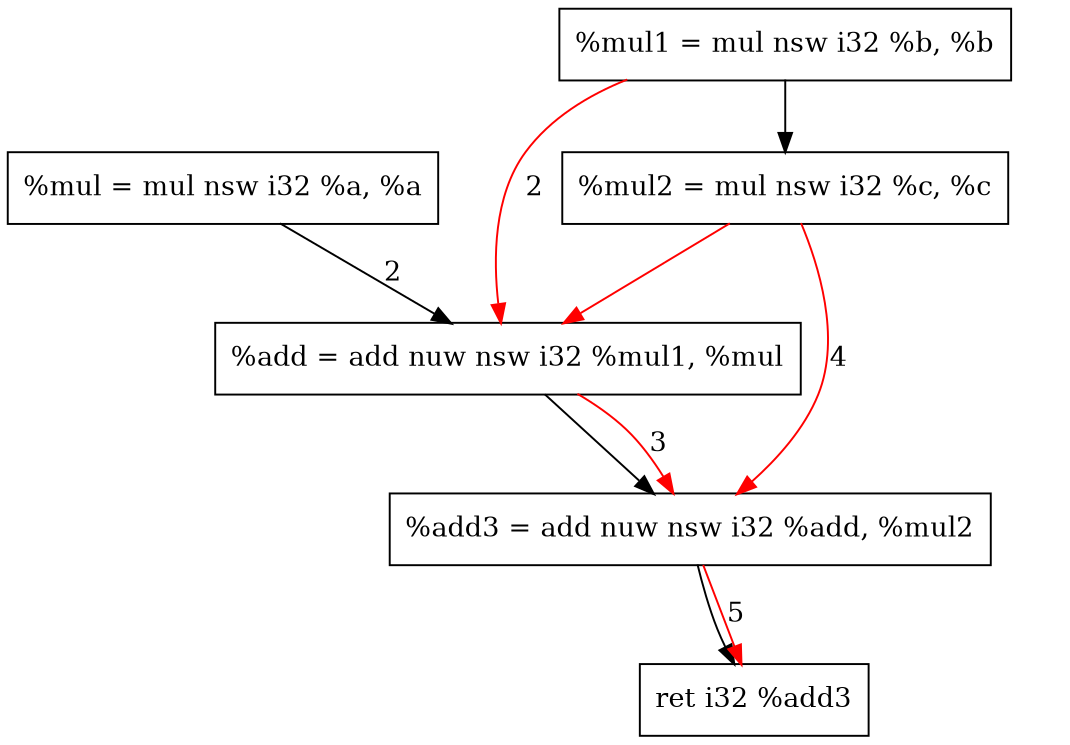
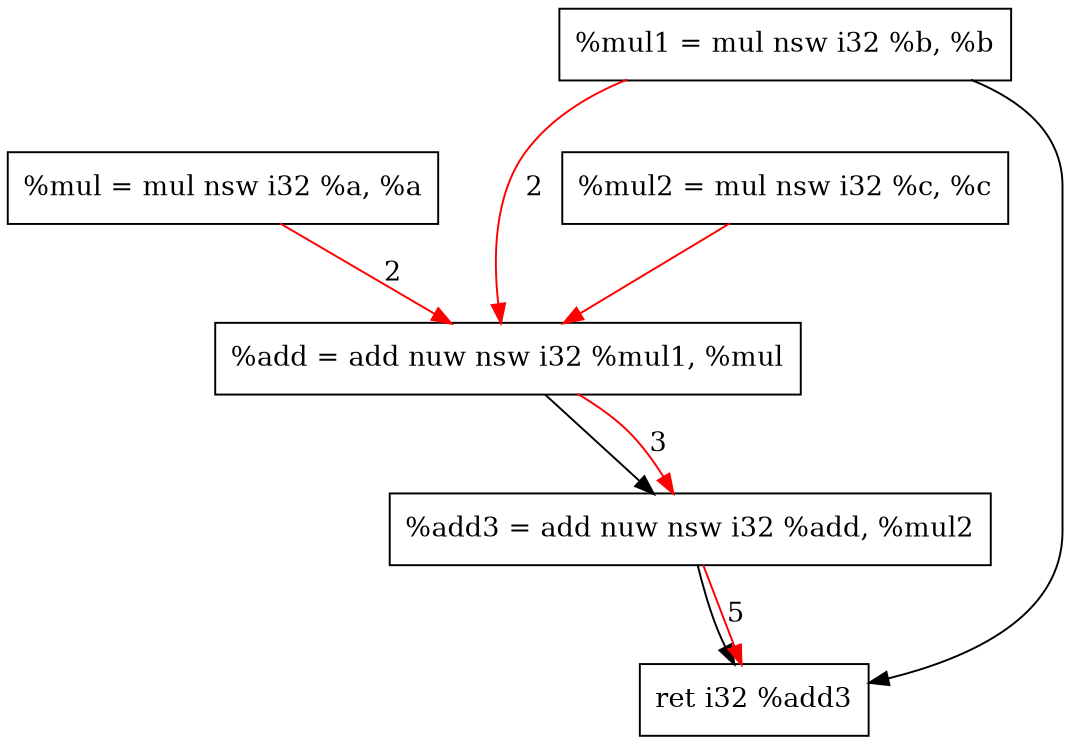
edge "%mul1 = mul nsw i32 %b, %b" -> "%mul2 = mul nsw i32 %c, %c": now "%mul1 = mul nsw i32 %b, %b" -> "ret i32 %add3"
edge "%mul = mul nsw i32 %a, %a" -> "%add = add nuw nsw i32 %mul1, %mul": color black -> red
edge "%mul2 = mul nsw i32 %c, %c" -> "%add3 = add nuw nsw i32 %add, %mul2": removed, label "4"
